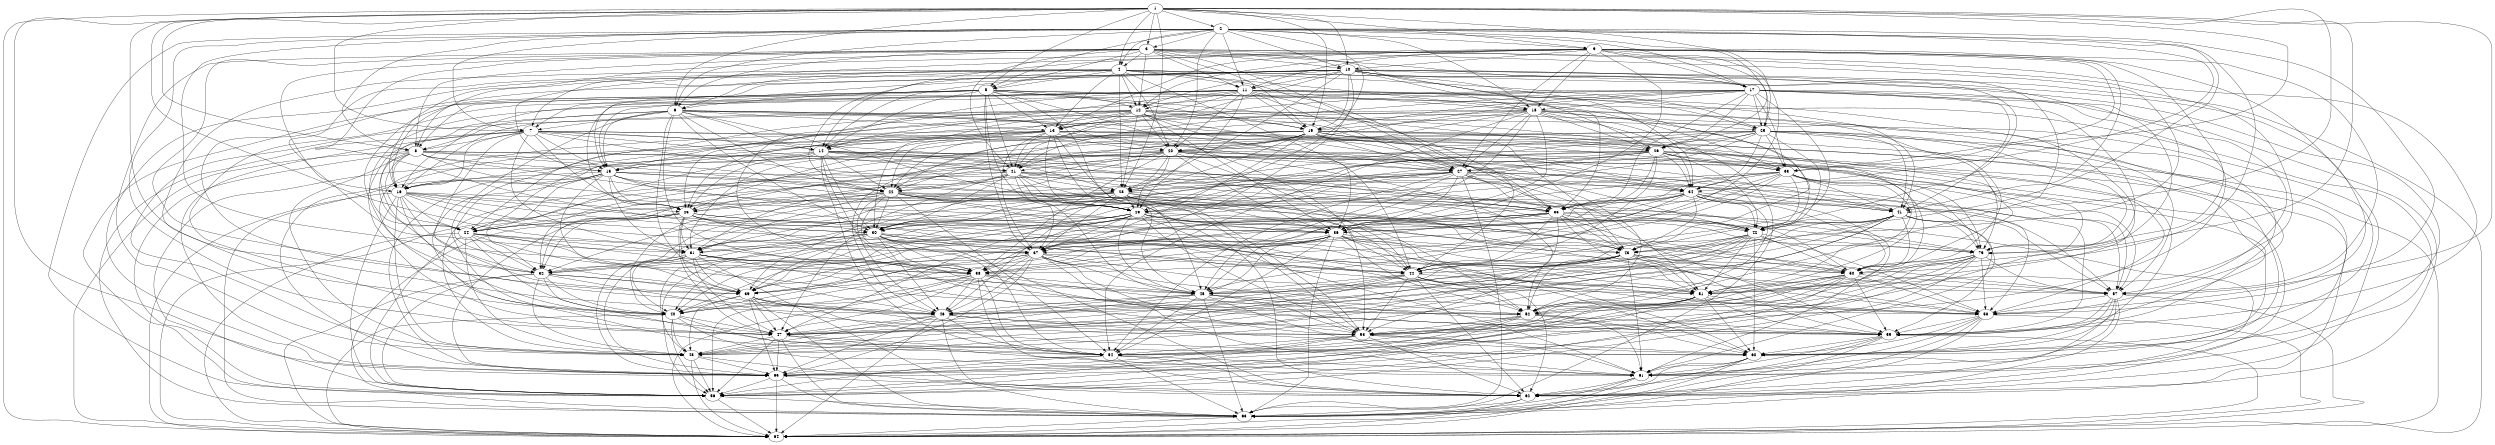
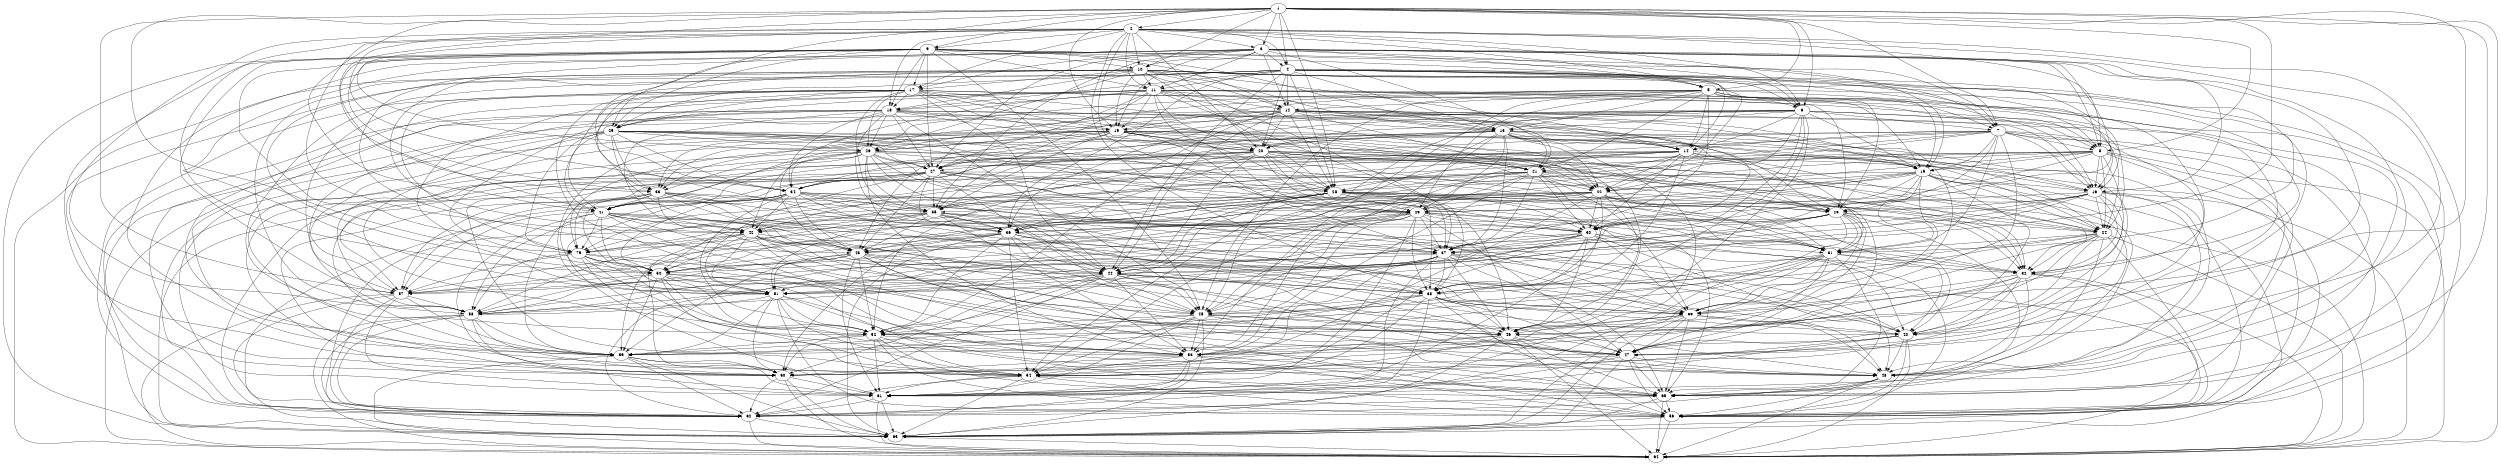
edge "33" -> "34": removed
edge "36" -> "38": now "44" -> "38"
edge "9" -> "54": added
edge "57" -> "60": now "41" -> "60"
